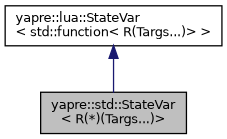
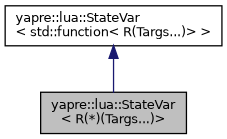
node "yapre::std::StateVar < R(*)(Targs...)>": label "yapre::std::StateVar < R(*)(Targs...)>" -> "yapre::lua::StateVar < R(*)(Targs...)>"
